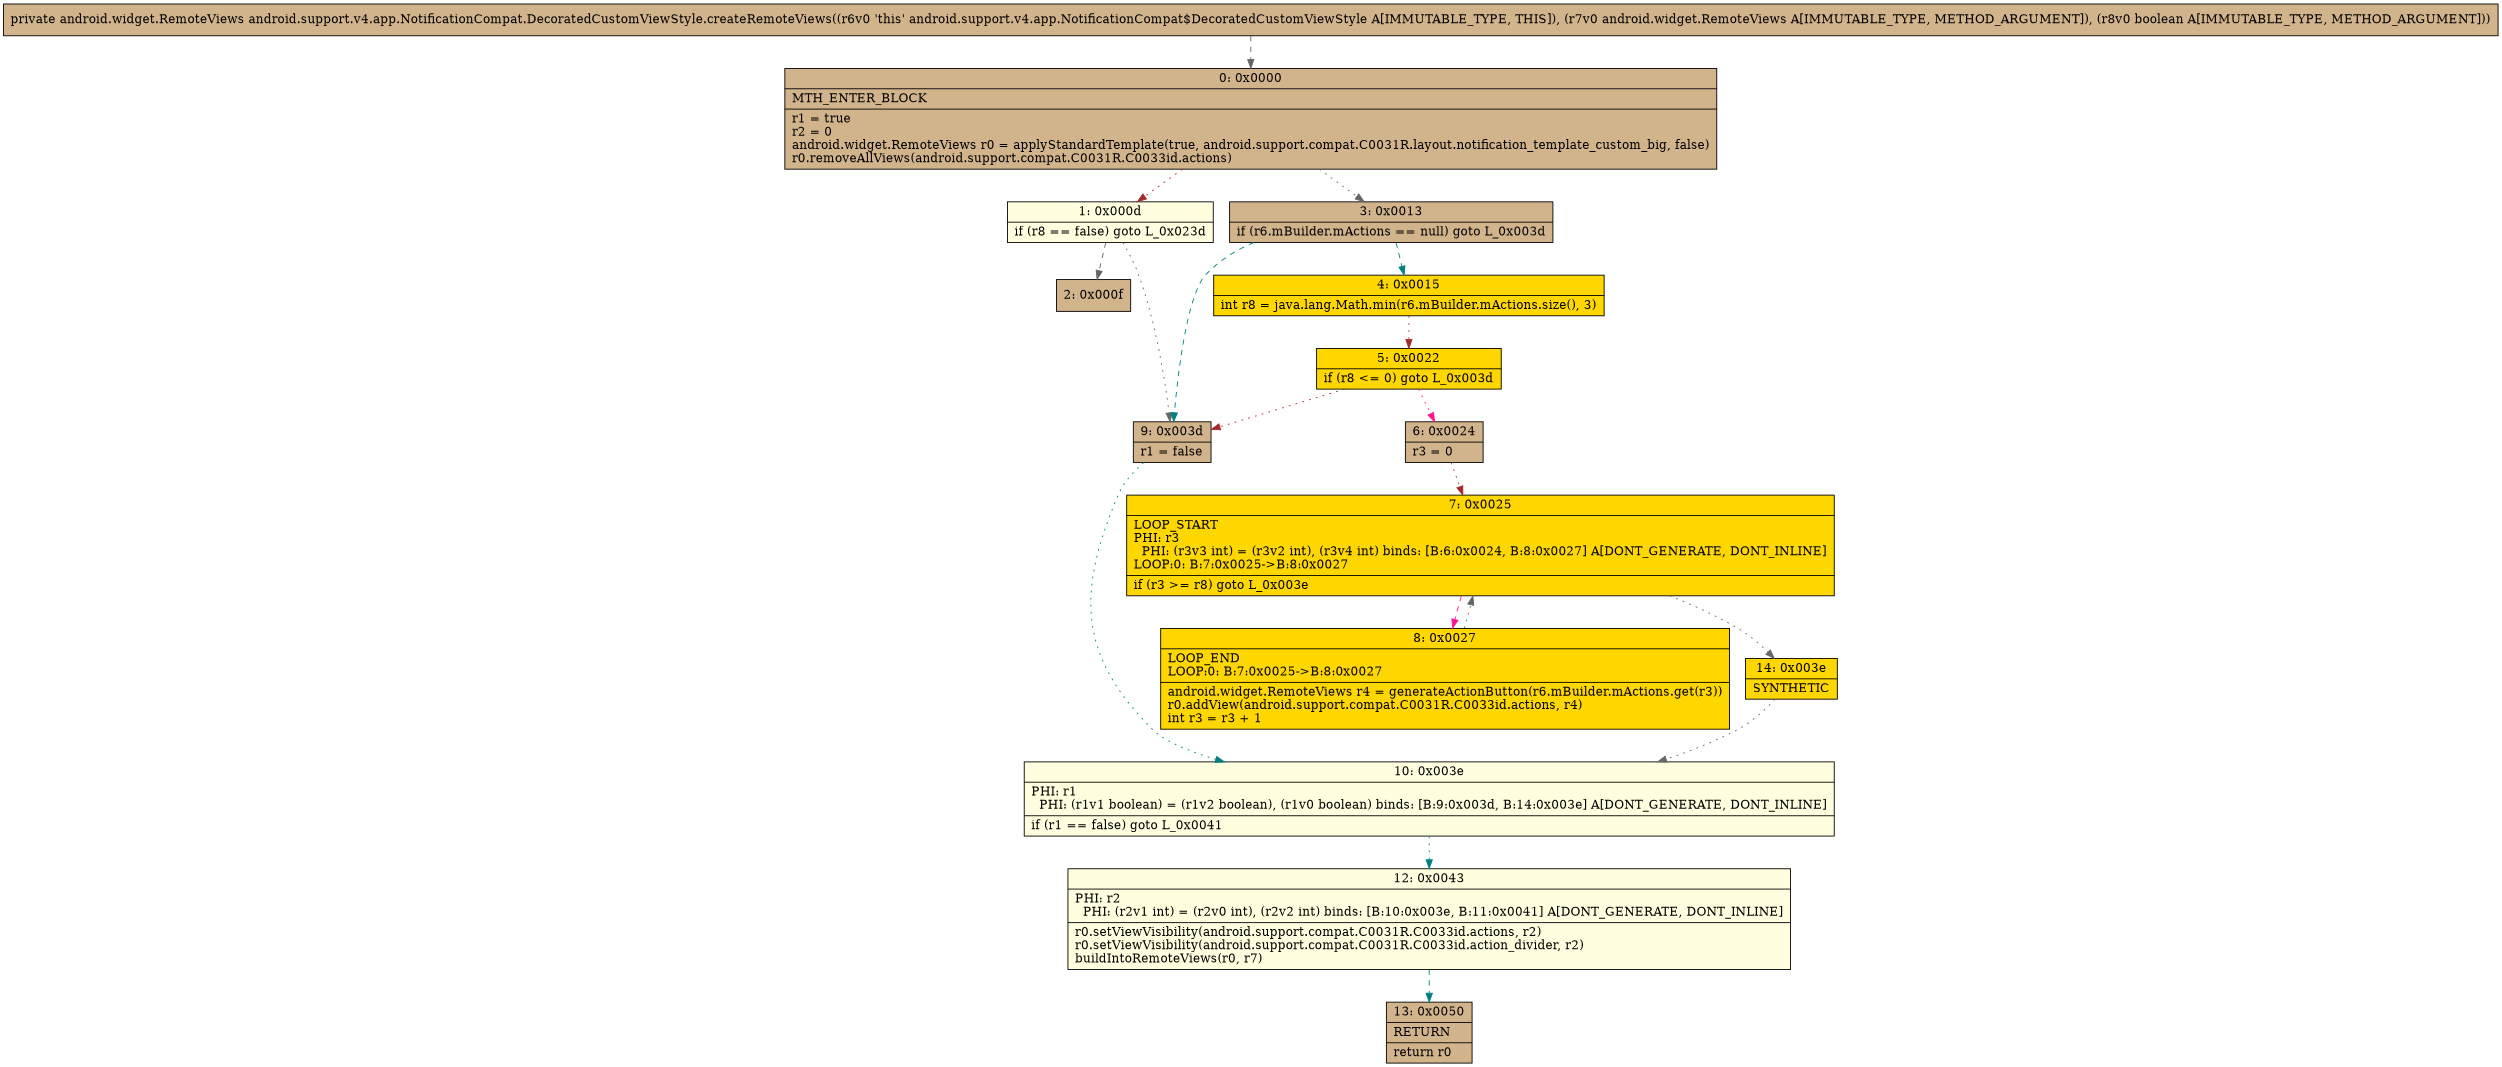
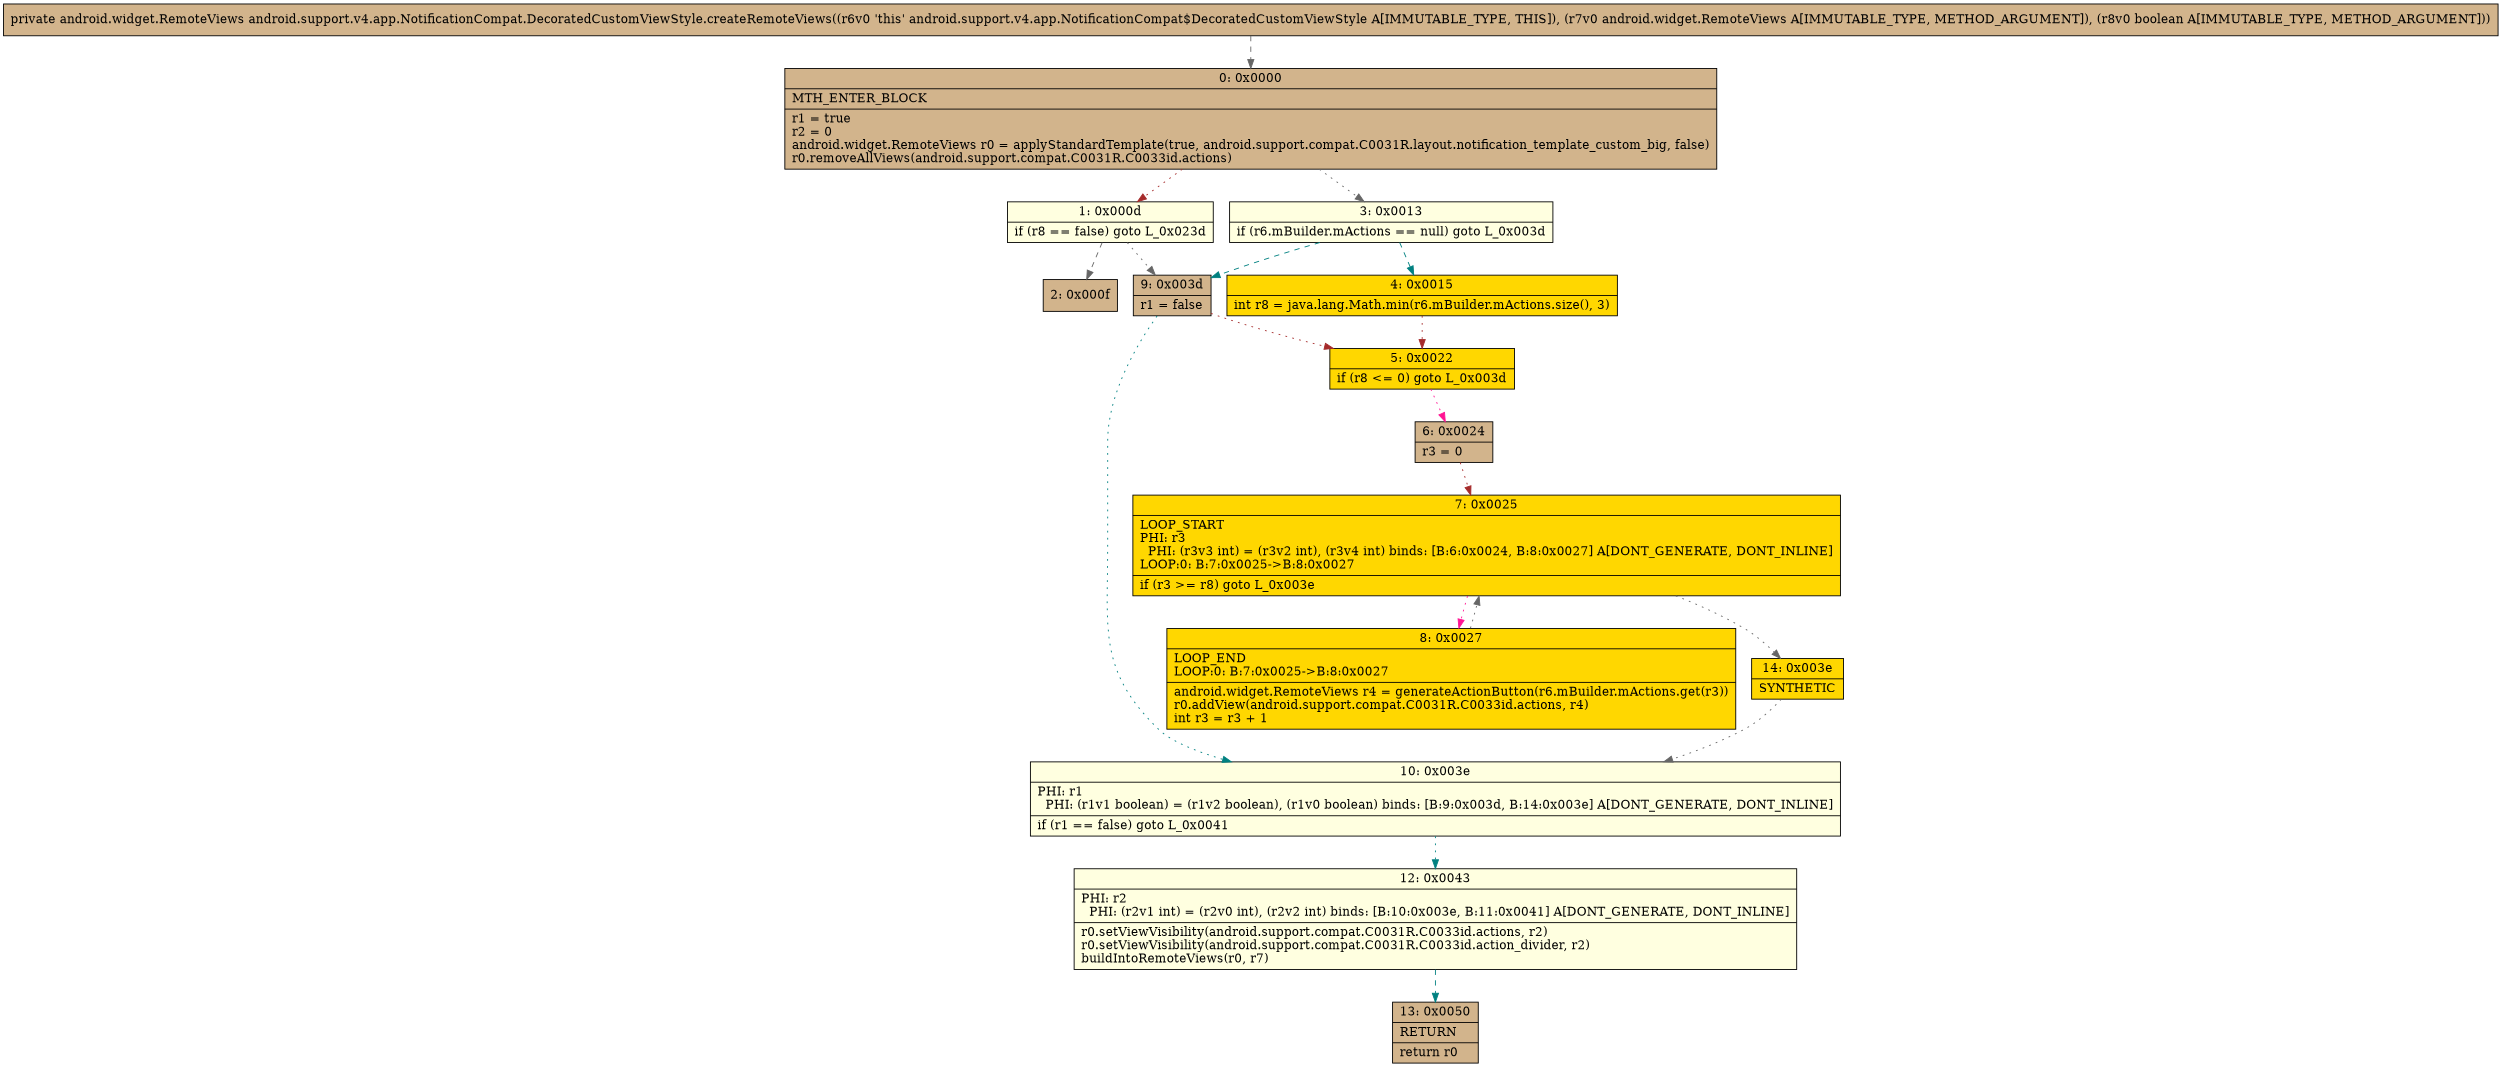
node "3: 0x0013": fillcolor tan -> lightyellow
edge "5: 0x0022" -> "9: 0x003d": reversed
edge "7: 0x0025" -> "8: 0x0027": style dashed -> dotted
